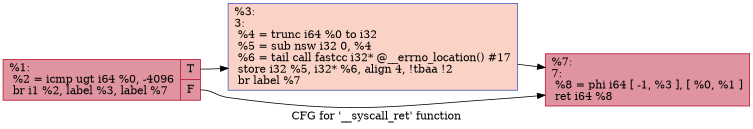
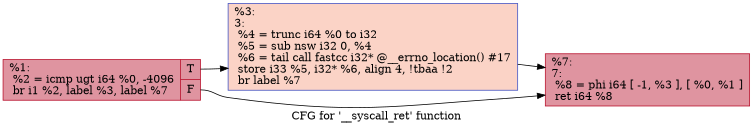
node "%3:": text "store i32 %5, i32* %6, align 4, !tbaa !2" -> "store i33 %5, i32* %6, align 4, !tbaa !2"
